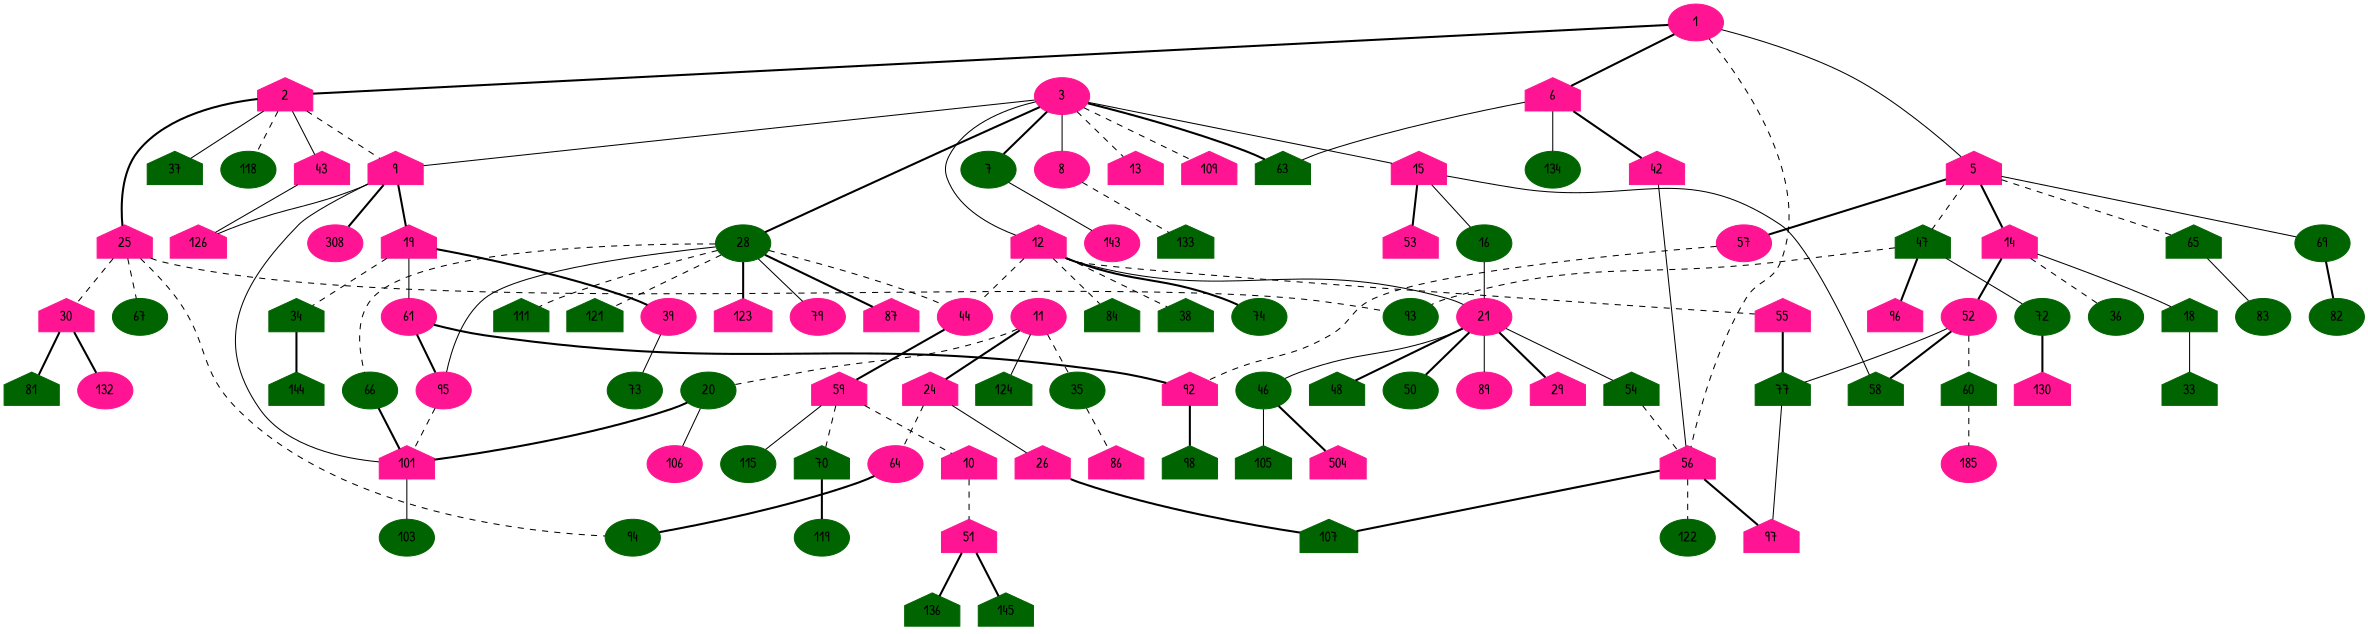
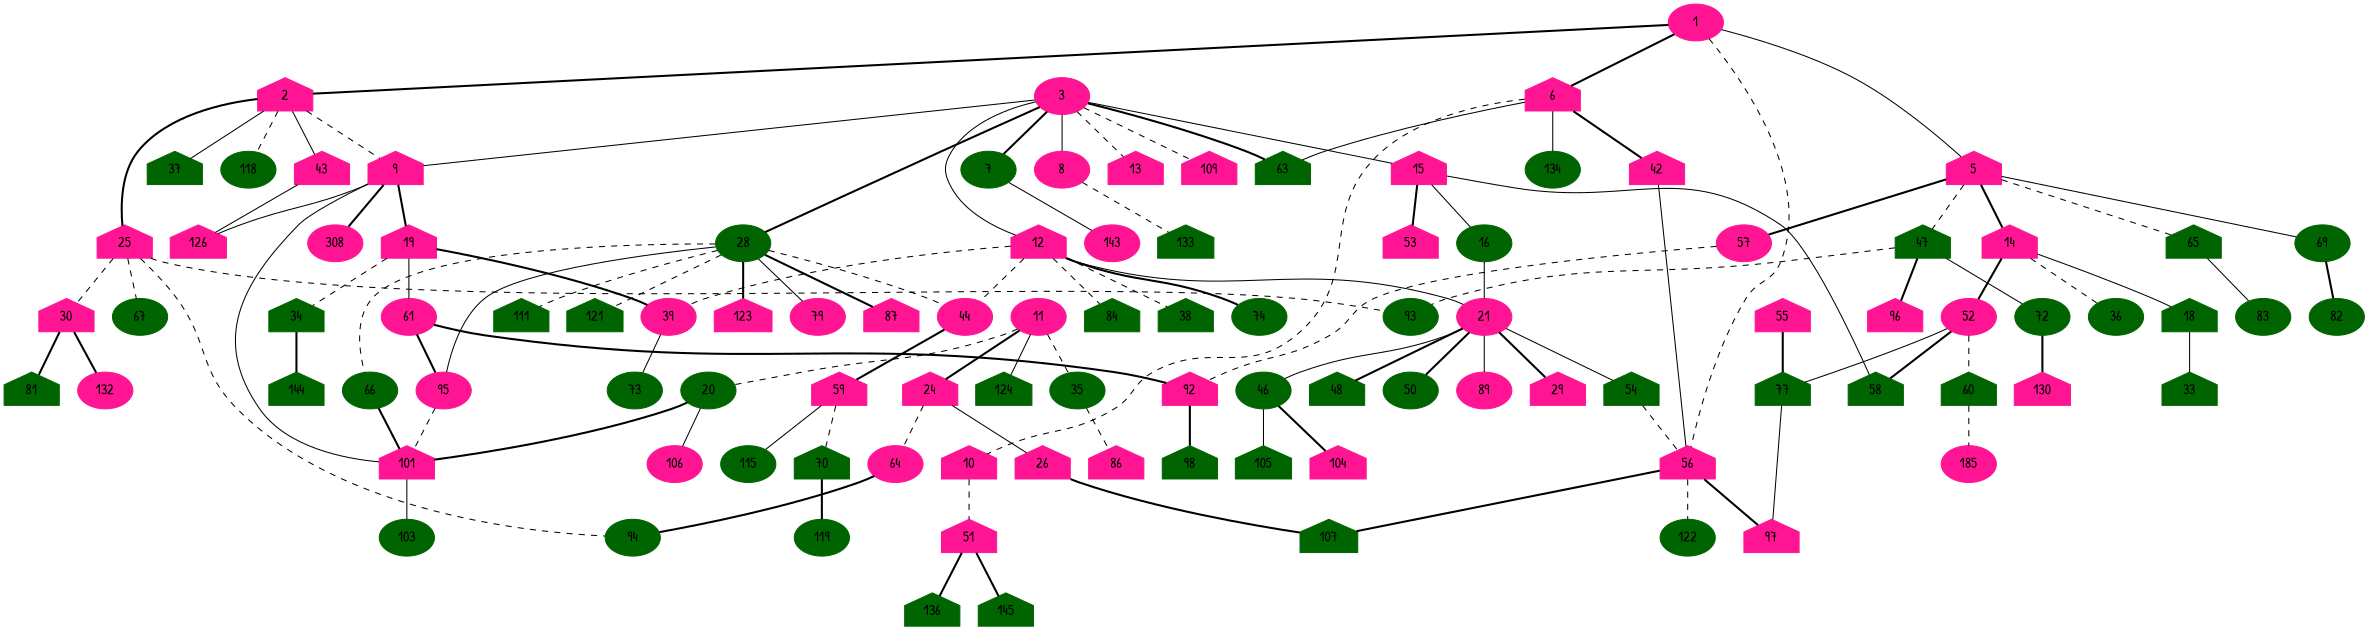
edge "12" -- "55": now "12" -- "39"
edge "59" -- "10": now "6" -- "10"
node "504": label "504" -> "104"
